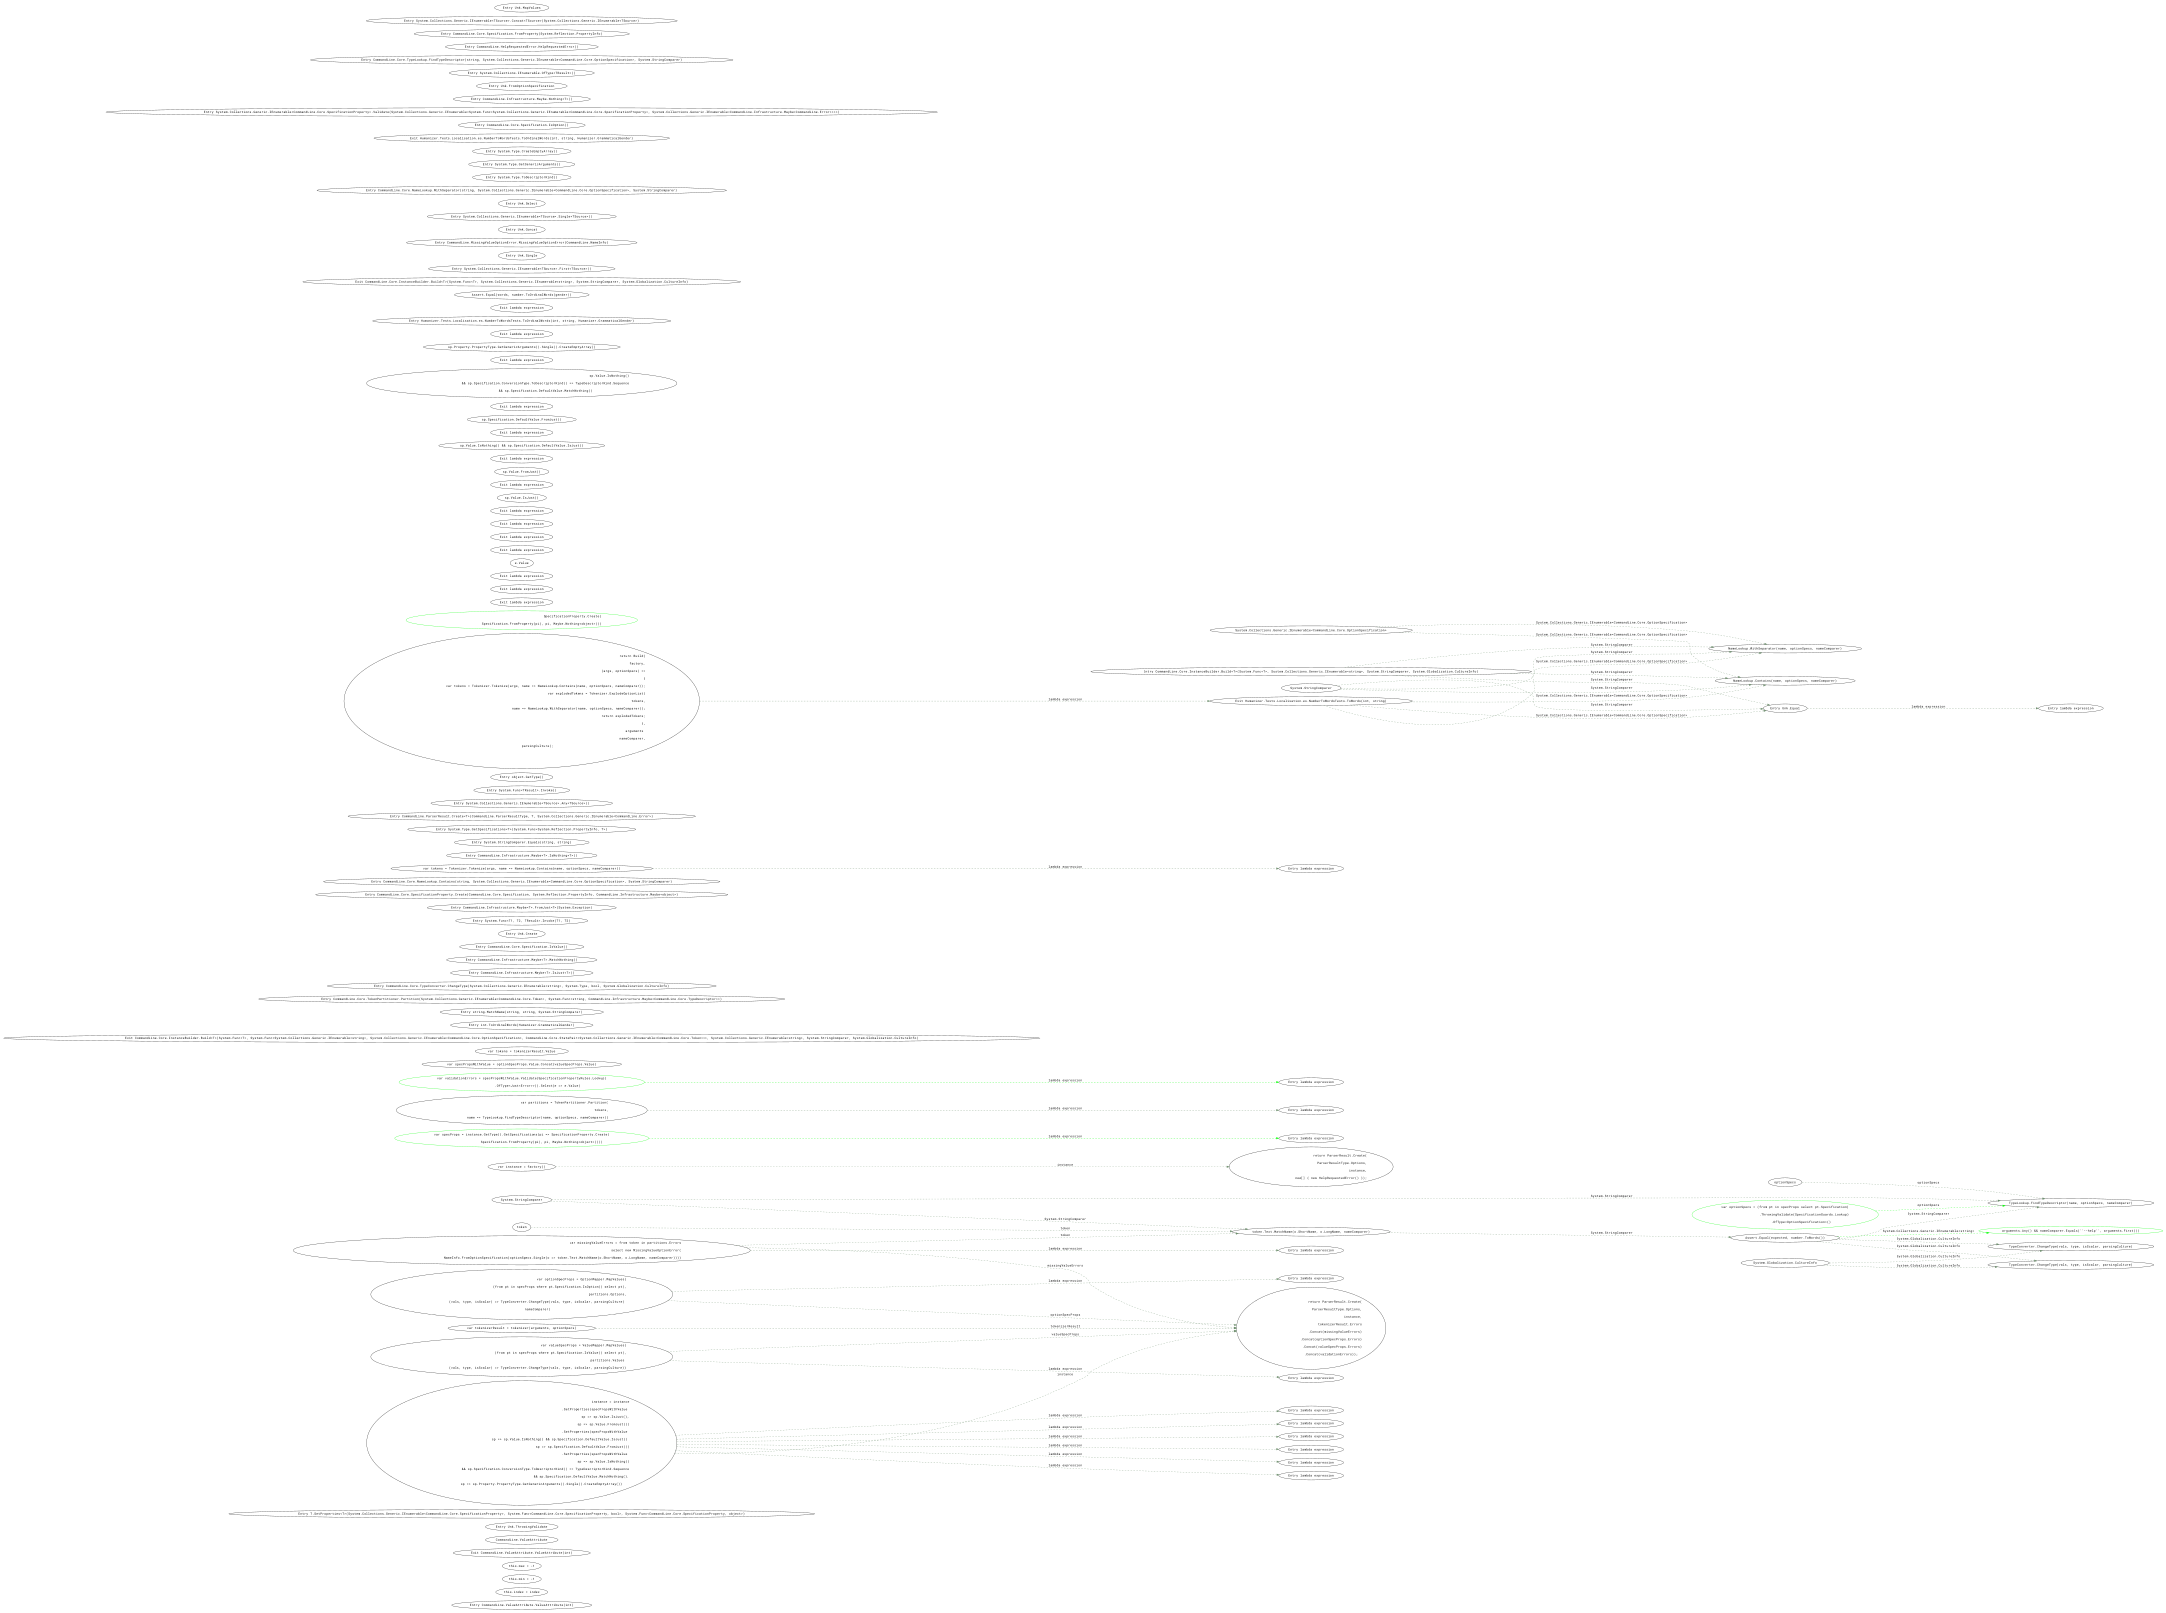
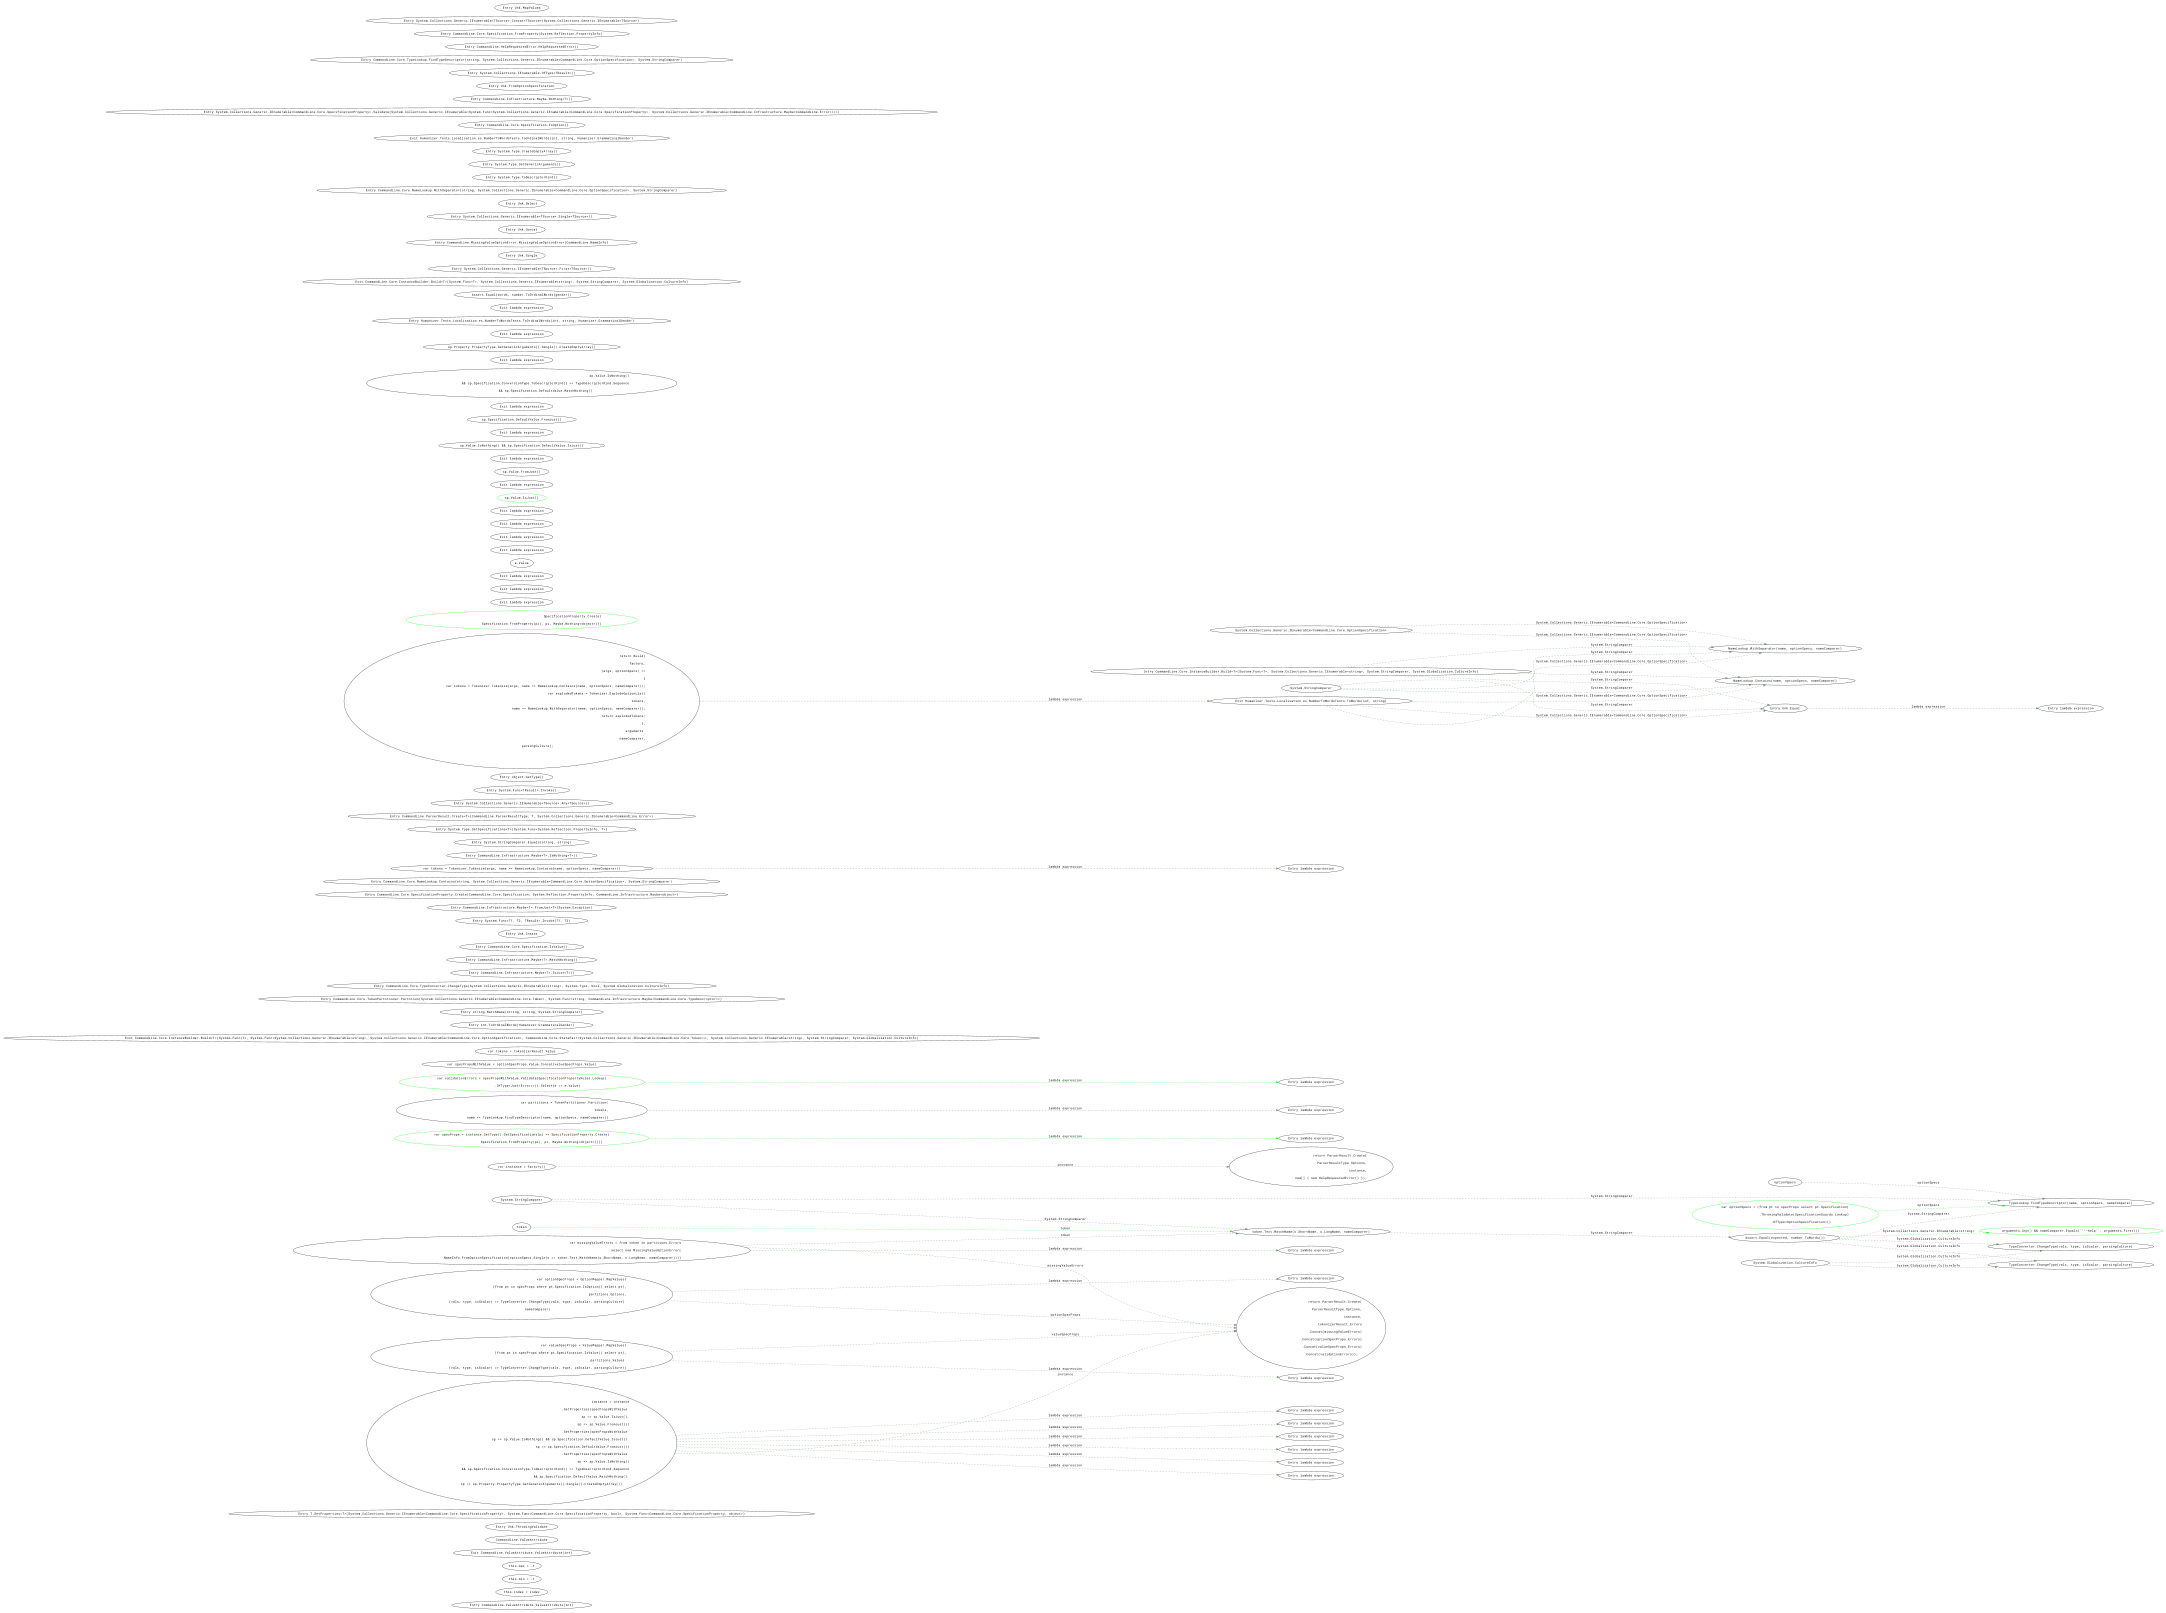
node "sp.Value.IsJust()": color black -> green
edge "token" -> "token.Text.MatchName(o.ShortName, o.LongName, nameComparer)": color darkseagreen4 -> green
node "var tokenizerResult = tokenizer(arguments, optionSpecs)": removed
